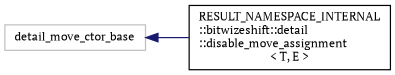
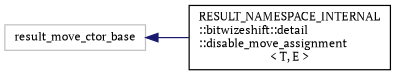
node "detail_move_ctor_base": label "detail_move_ctor_base" -> "result_move_ctor_base"
